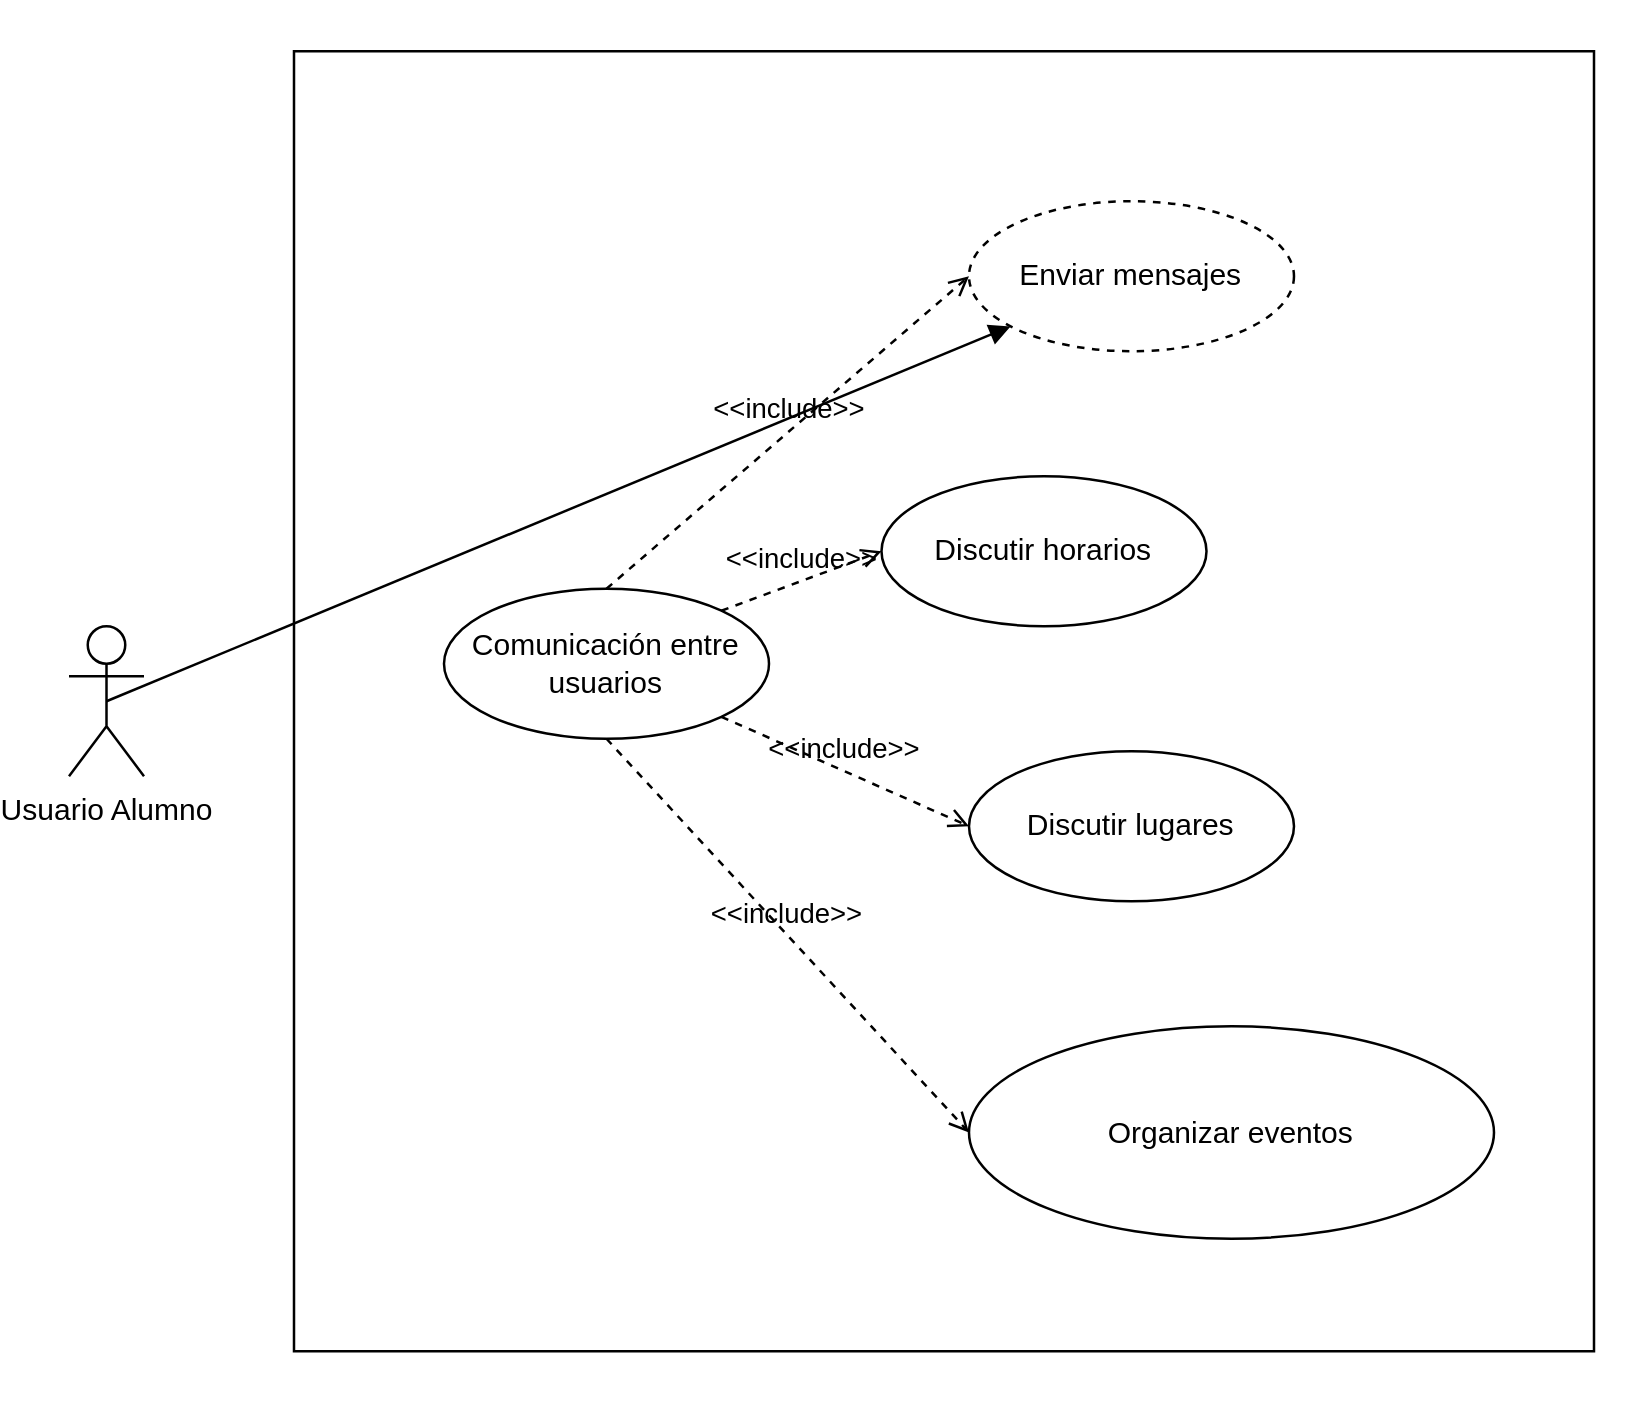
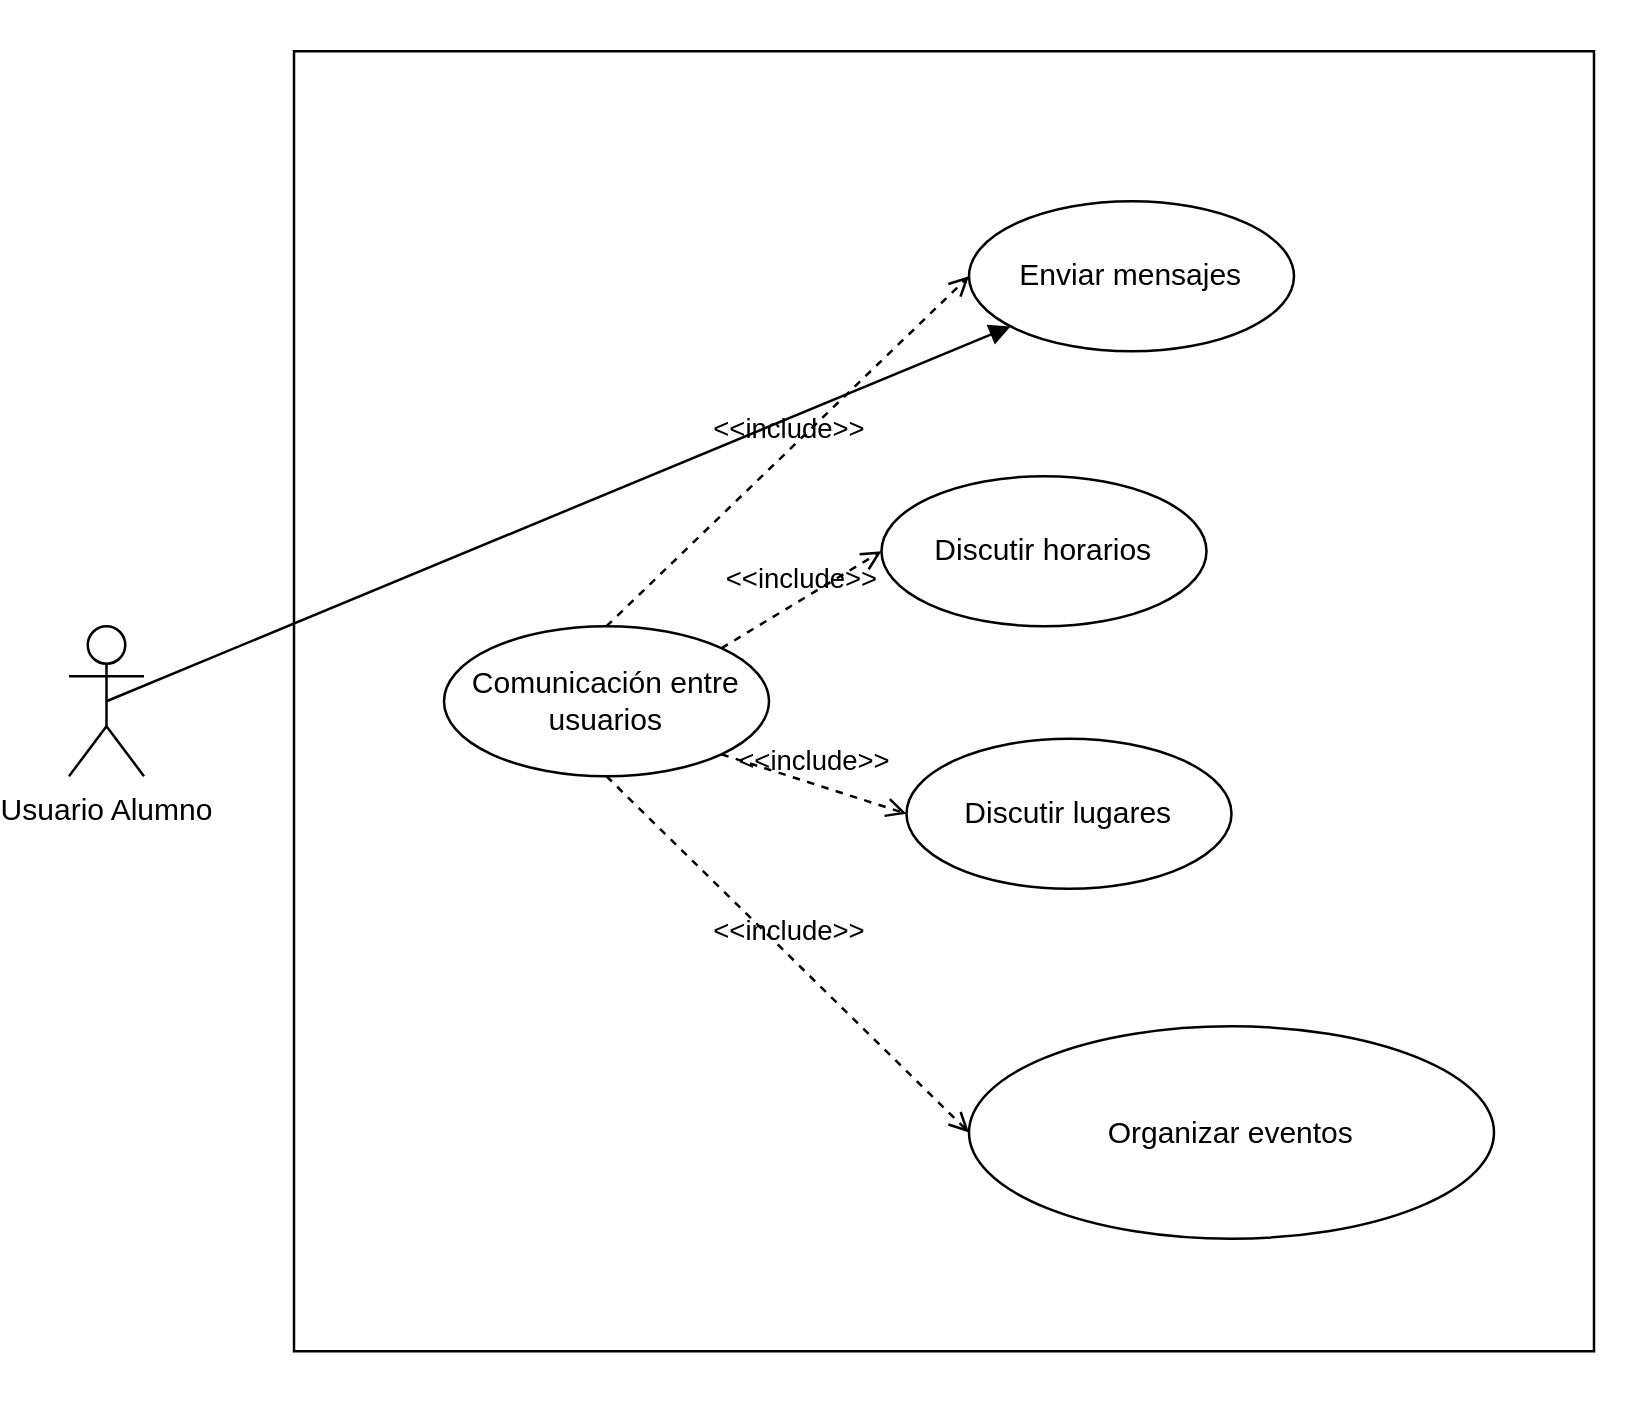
node "Enviar mensajes": style dashed -> solid
node "Comunicación entre usuarios": moved (606, 664) -> (606, 701)
node "Discutir lugares": moved (1131, 826) -> (1069, 814)
